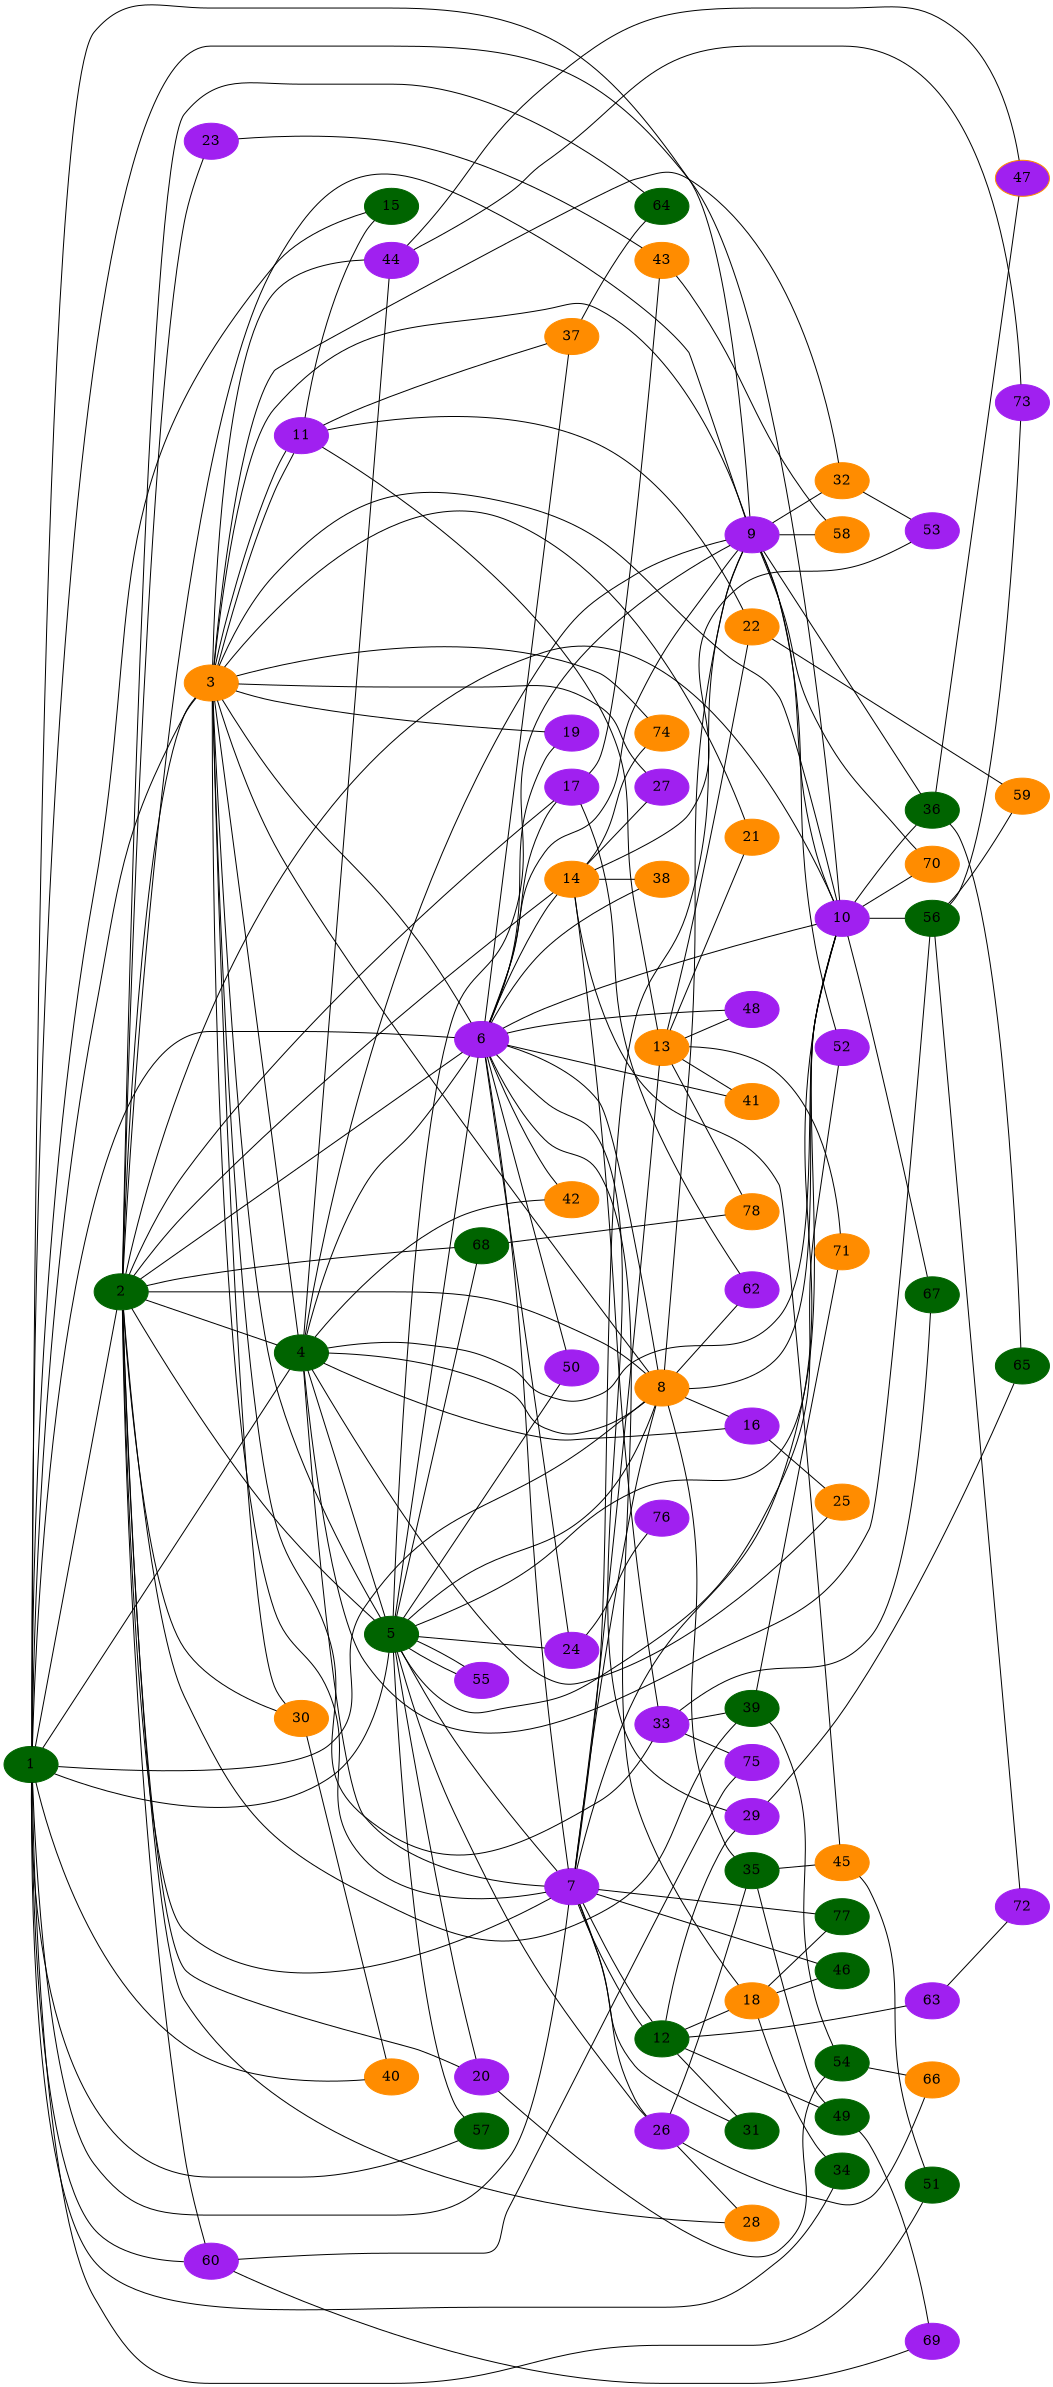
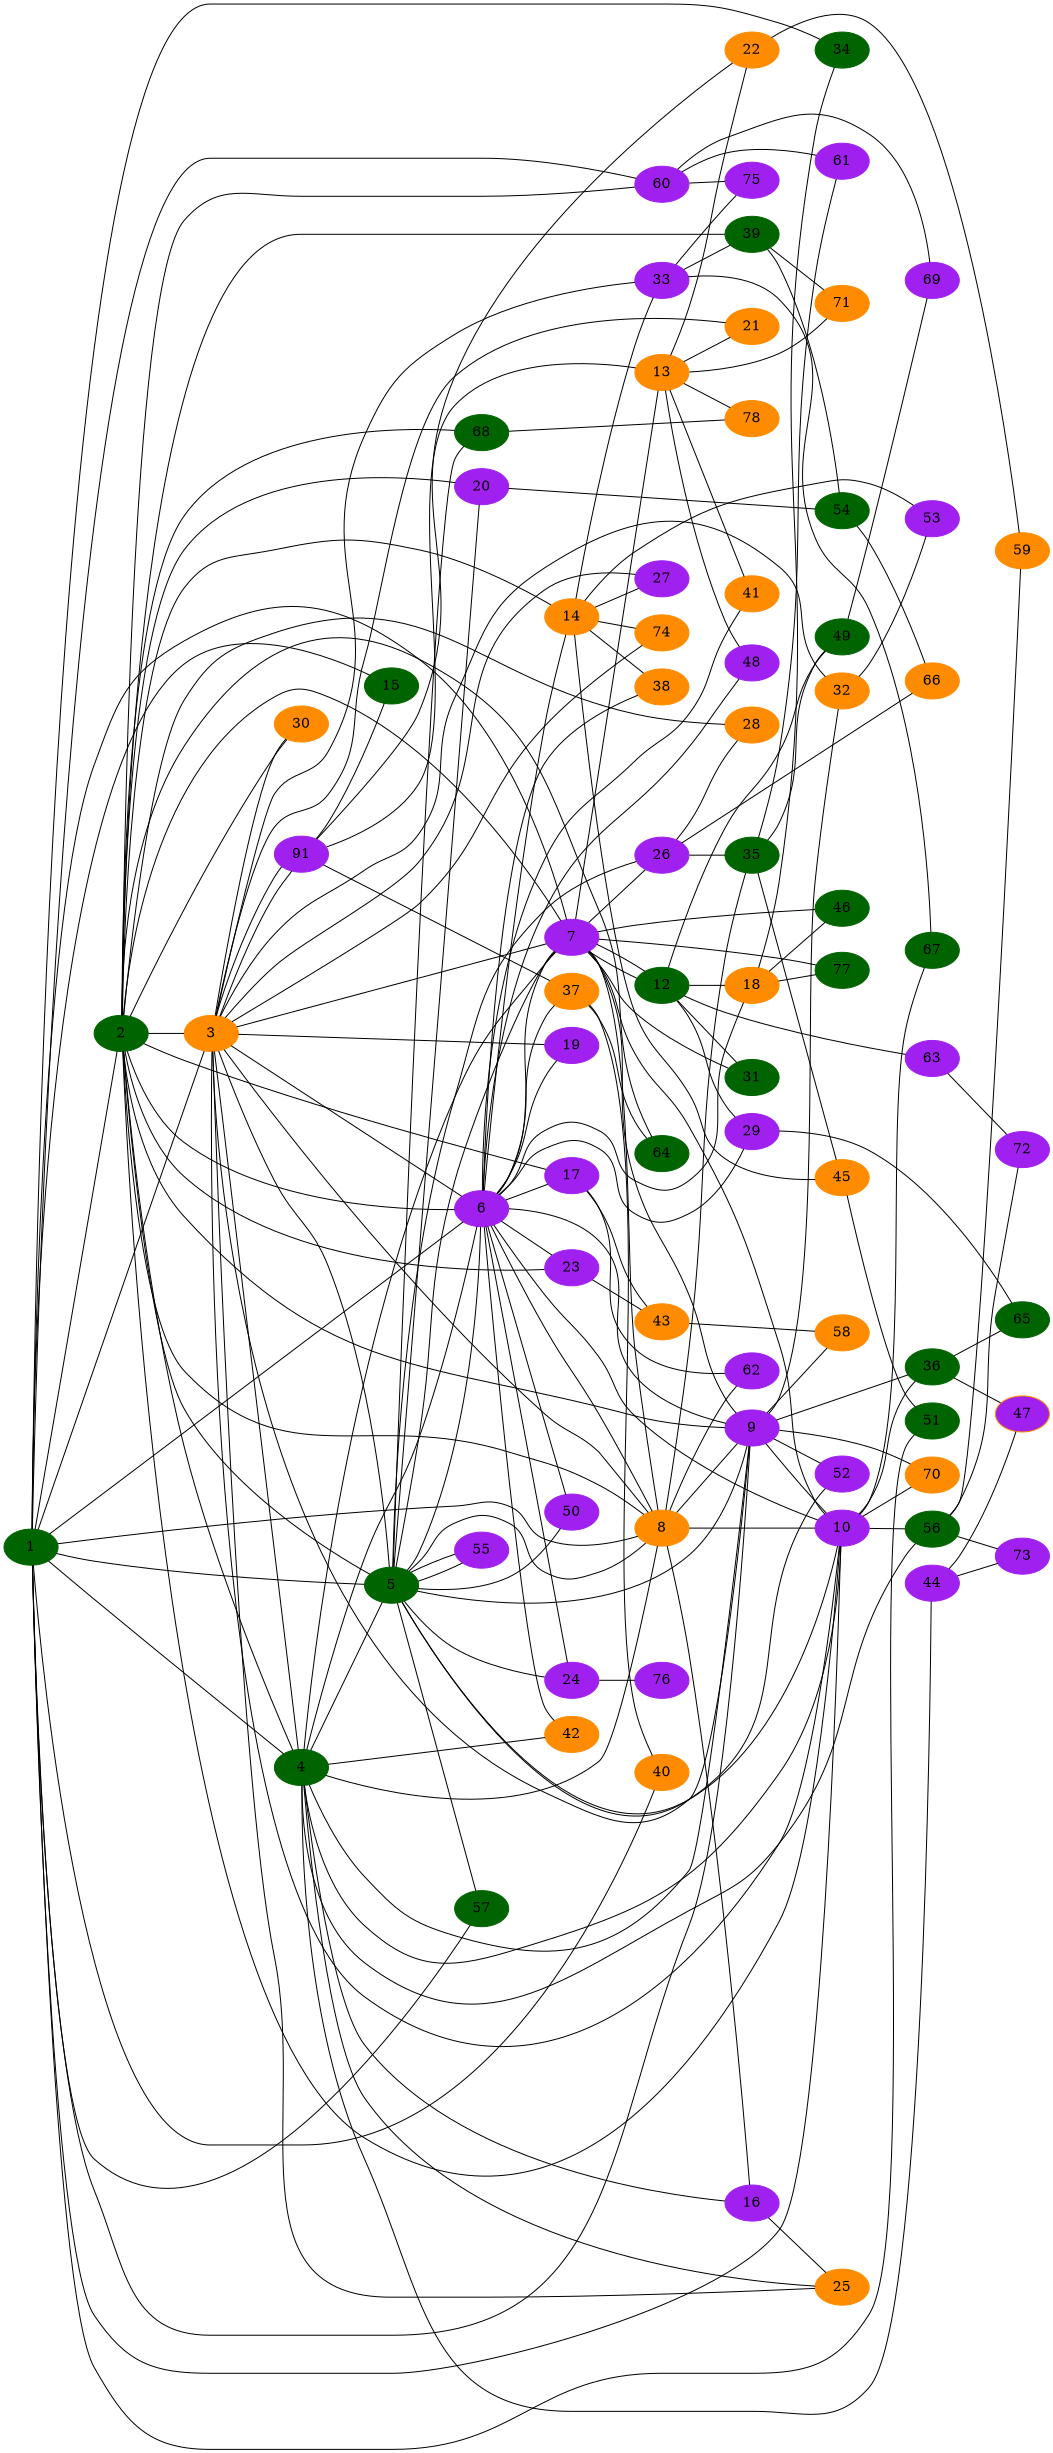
node "61": added
edge "44" -- "3": now "25" -- "3"
node "11": label "11" -> "91"
edge "6" -- "23": added
edge "30" -- "40": now "37" -- "40"
